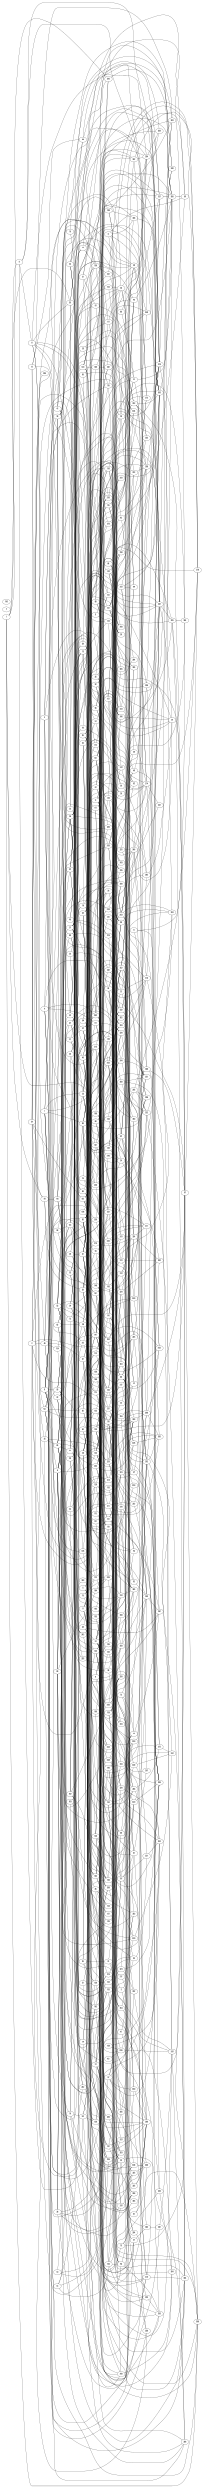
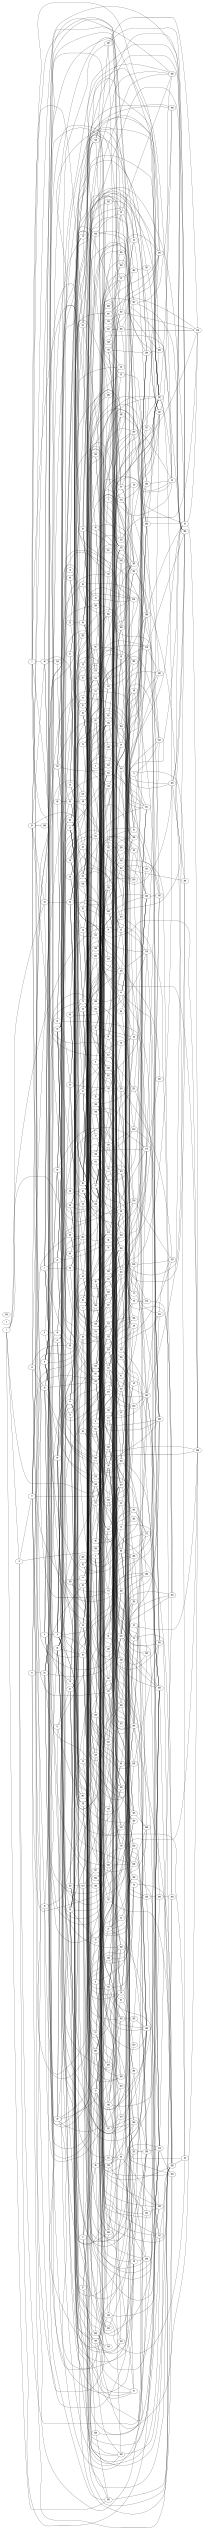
node "225": removed
edge "132" -- "86": now "38" -- "86"
node "310": added
